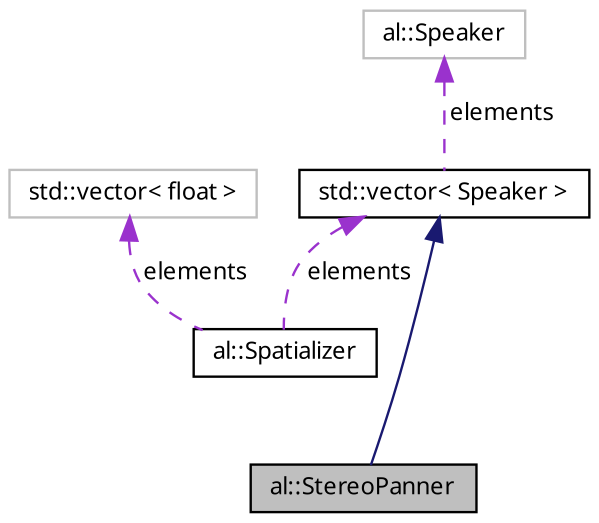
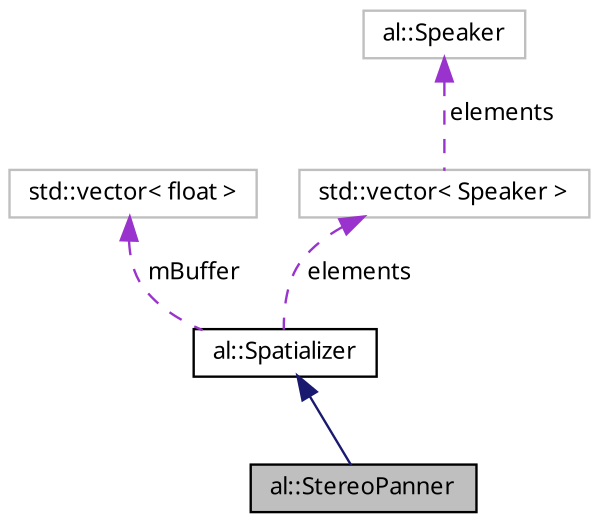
node "std::vector< Speaker >": color black -> grey75
edge "al::Spatializer" -> "std::vector< float >": label " elements" -> " mBuffer"
edge "al::StereoPanner" -> "std::vector< Speaker >": now "al::StereoPanner" -> "al::Spatializer"
